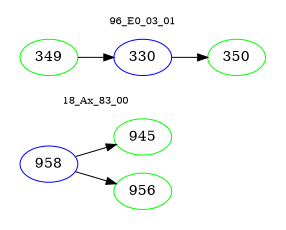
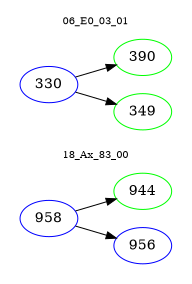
cluster "96_E0_03_01": label "96_E0_03_01" -> "06_E0_03_01"
edge "349" -> "330": reversed
node "350": label "350" -> "390"
node "945": label "945" -> "944"
node "956": color green -> blue
